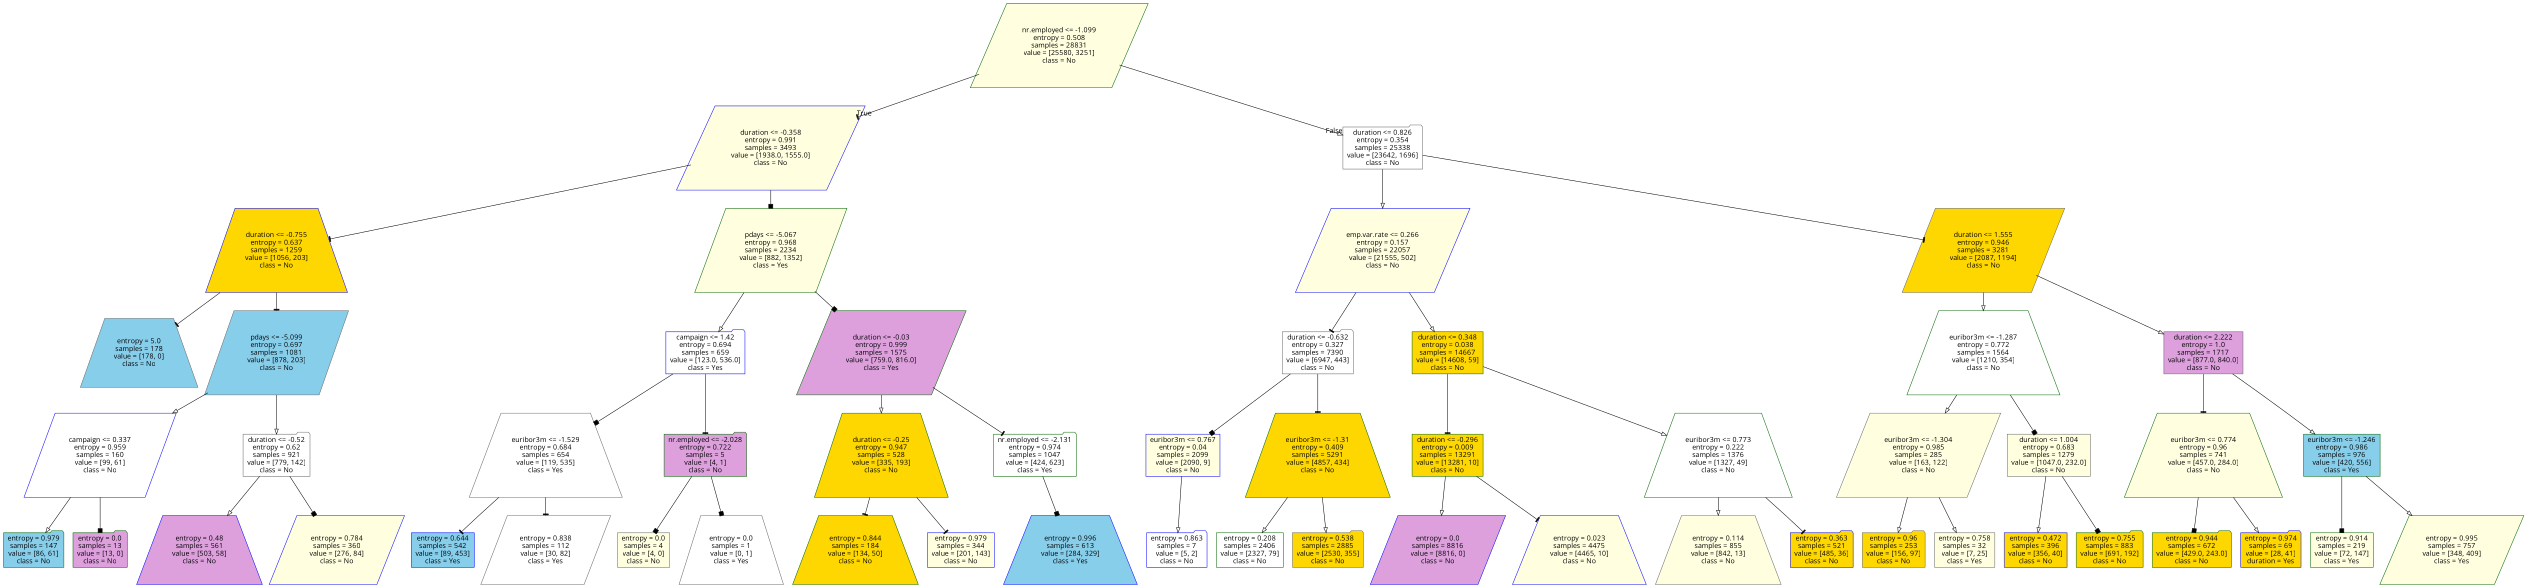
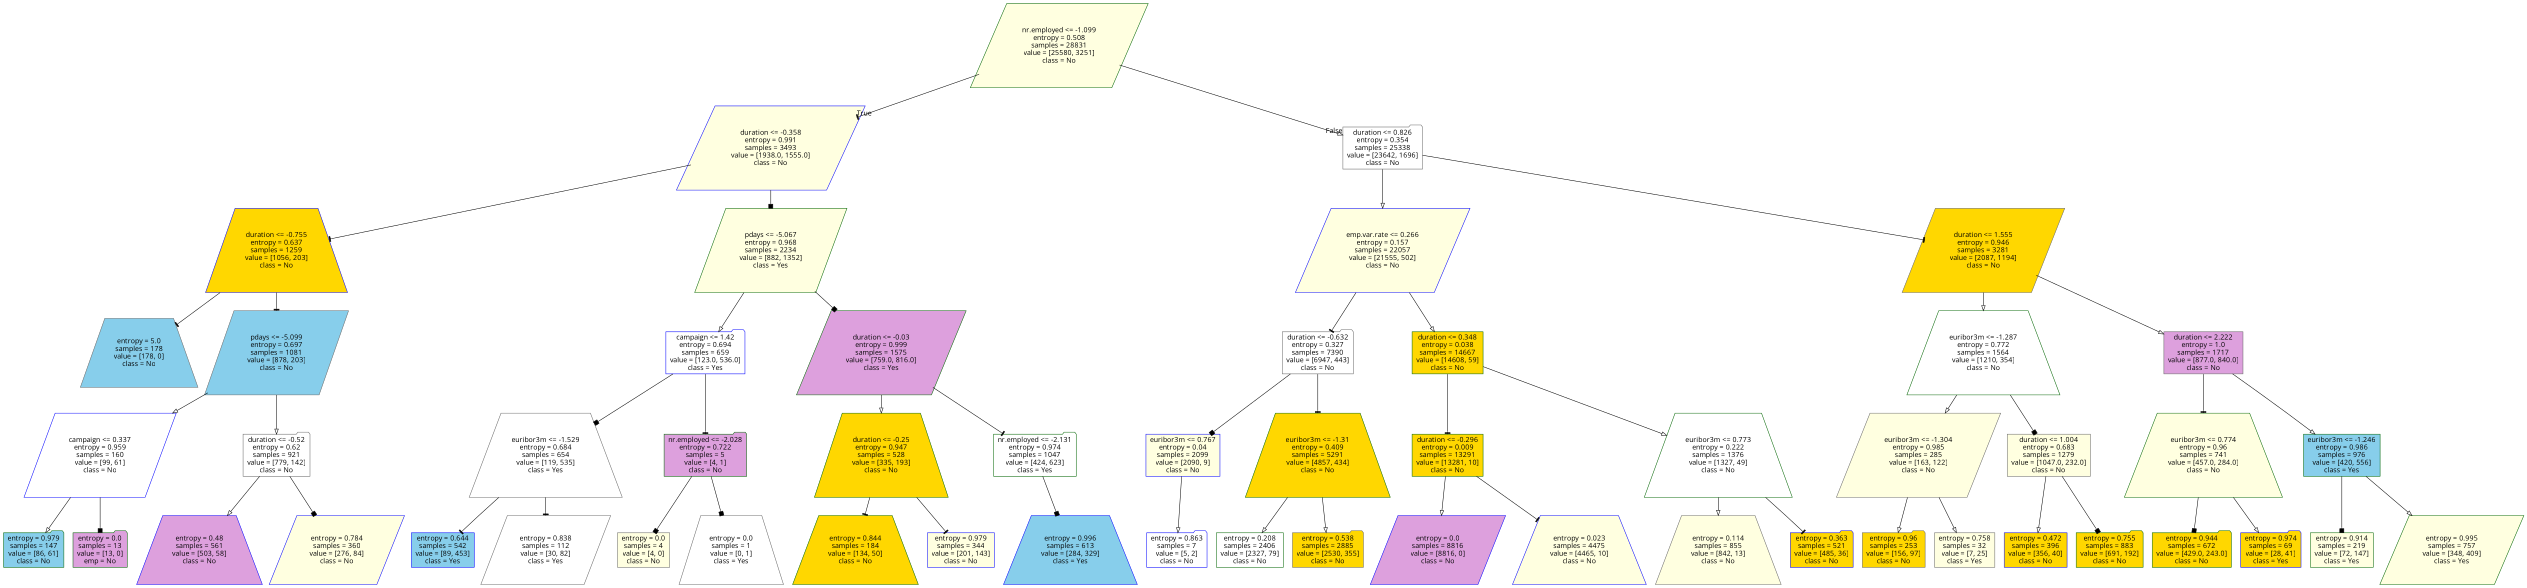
node "entropy = 0.0 samples = 13 value = [13, 0] class = No": label "entropy = 0.0 samples = 13 value = [13, 0] class = No" -> "entropy = 0.0 samples = 13 value = [13, 0] emp = No"
node "entropy = 0.974 samples = 69 value = [28, 41] duration = Yes": label "entropy = 0.974 samples = 69 value = [28, 41] duration = Yes" -> "entropy = 0.974 samples = 69 value = [28, 41] class = Yes"
